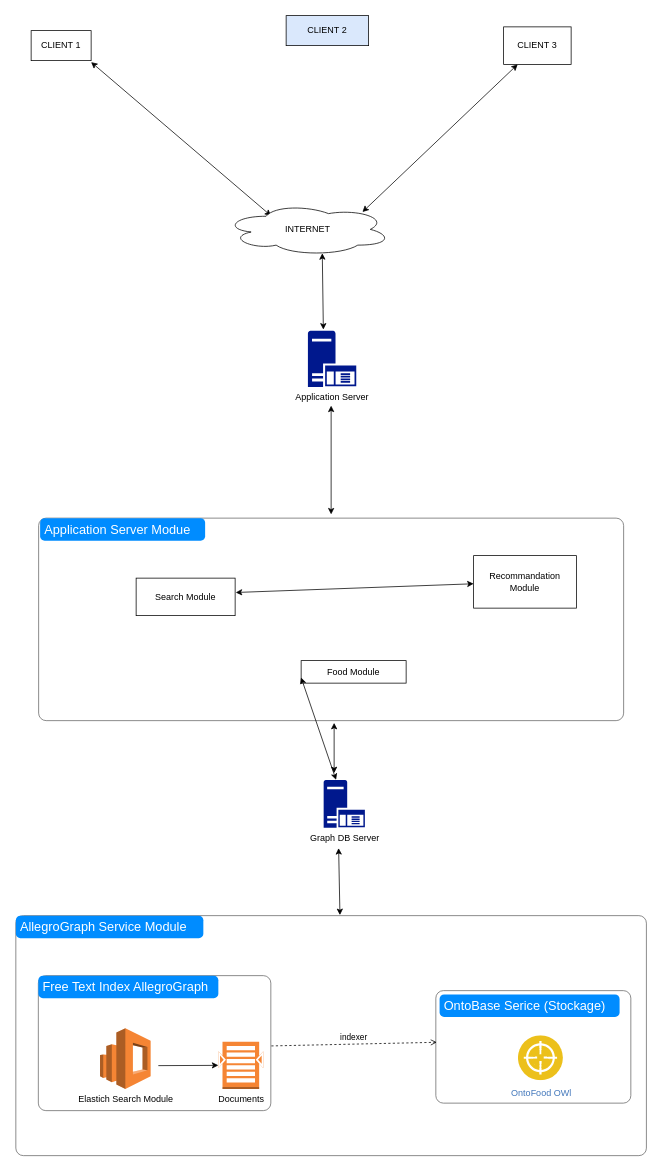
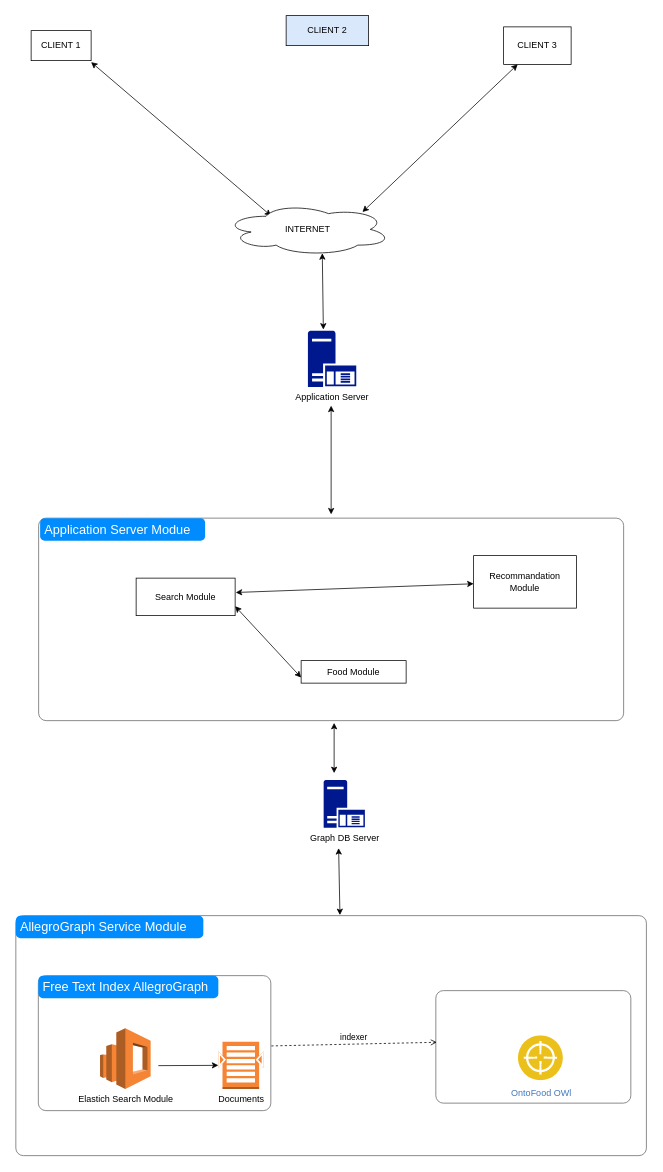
edge "Food Module" -- "Graph DB Server": now "Food Module" -- "Search Module"
node "OntoBase Serice (Stockage)": removed
